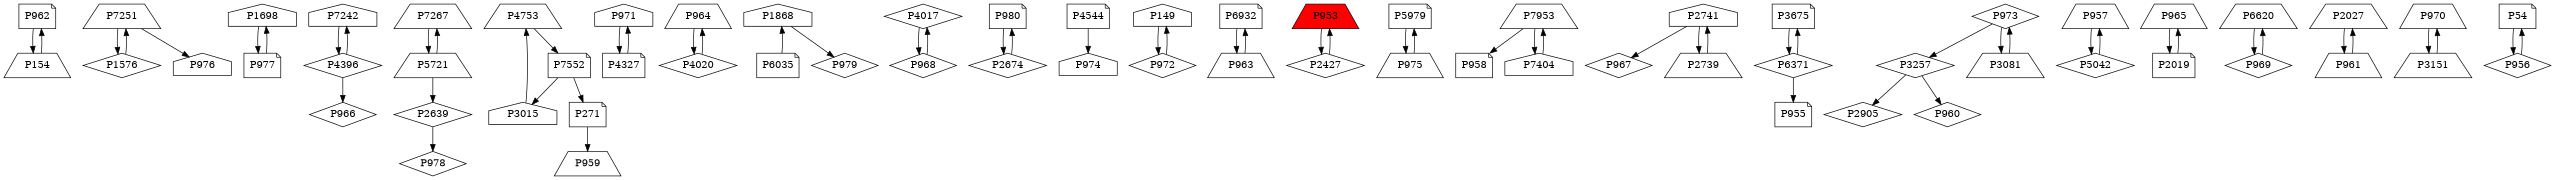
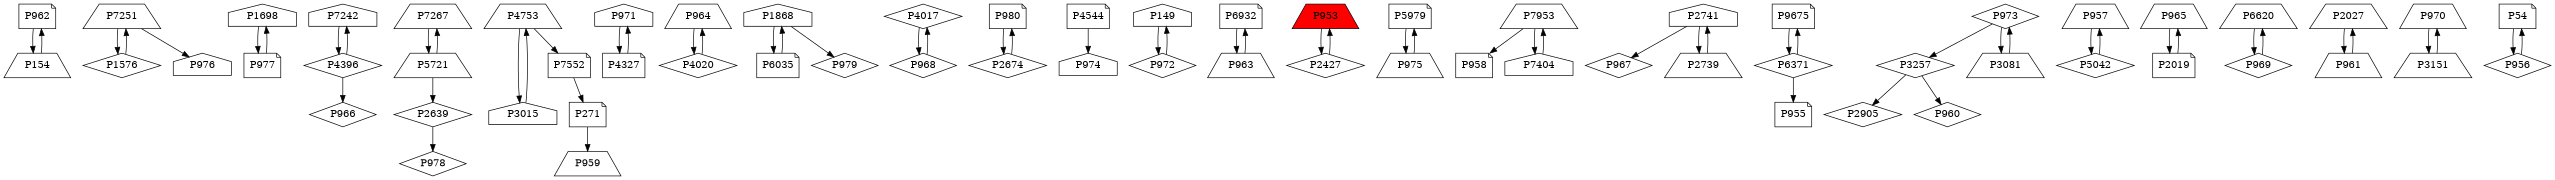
node "P3675": label "P3675" -> "P9675"
edge "P1868" -> "P6035": added
edge "P7552" -> "P3015": now "P4753" -> "P3015"
